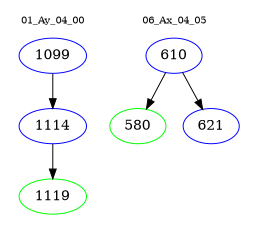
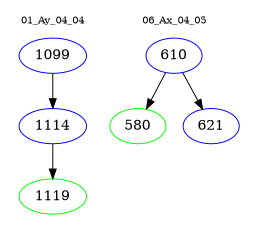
cluster "01_Ay_04_00": label "01_Ay_04_00" -> "01_Ay_04_04"
